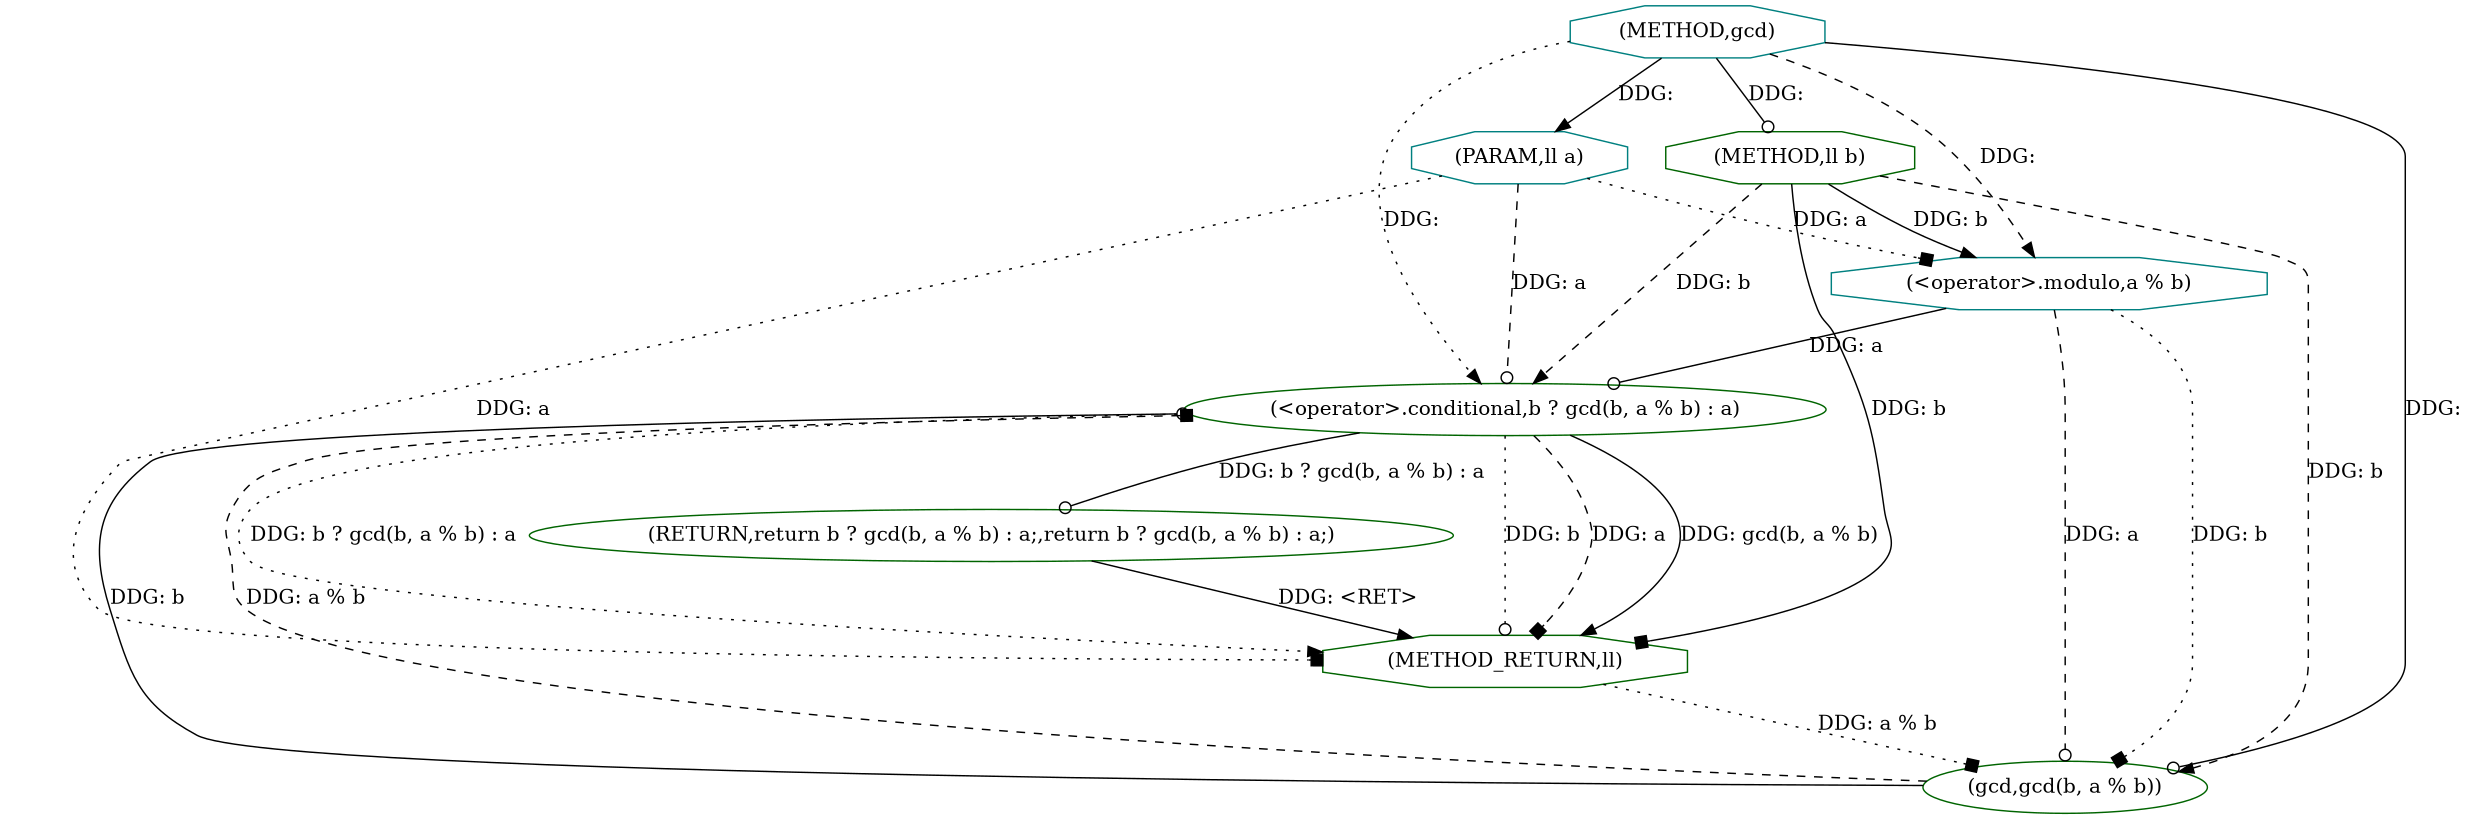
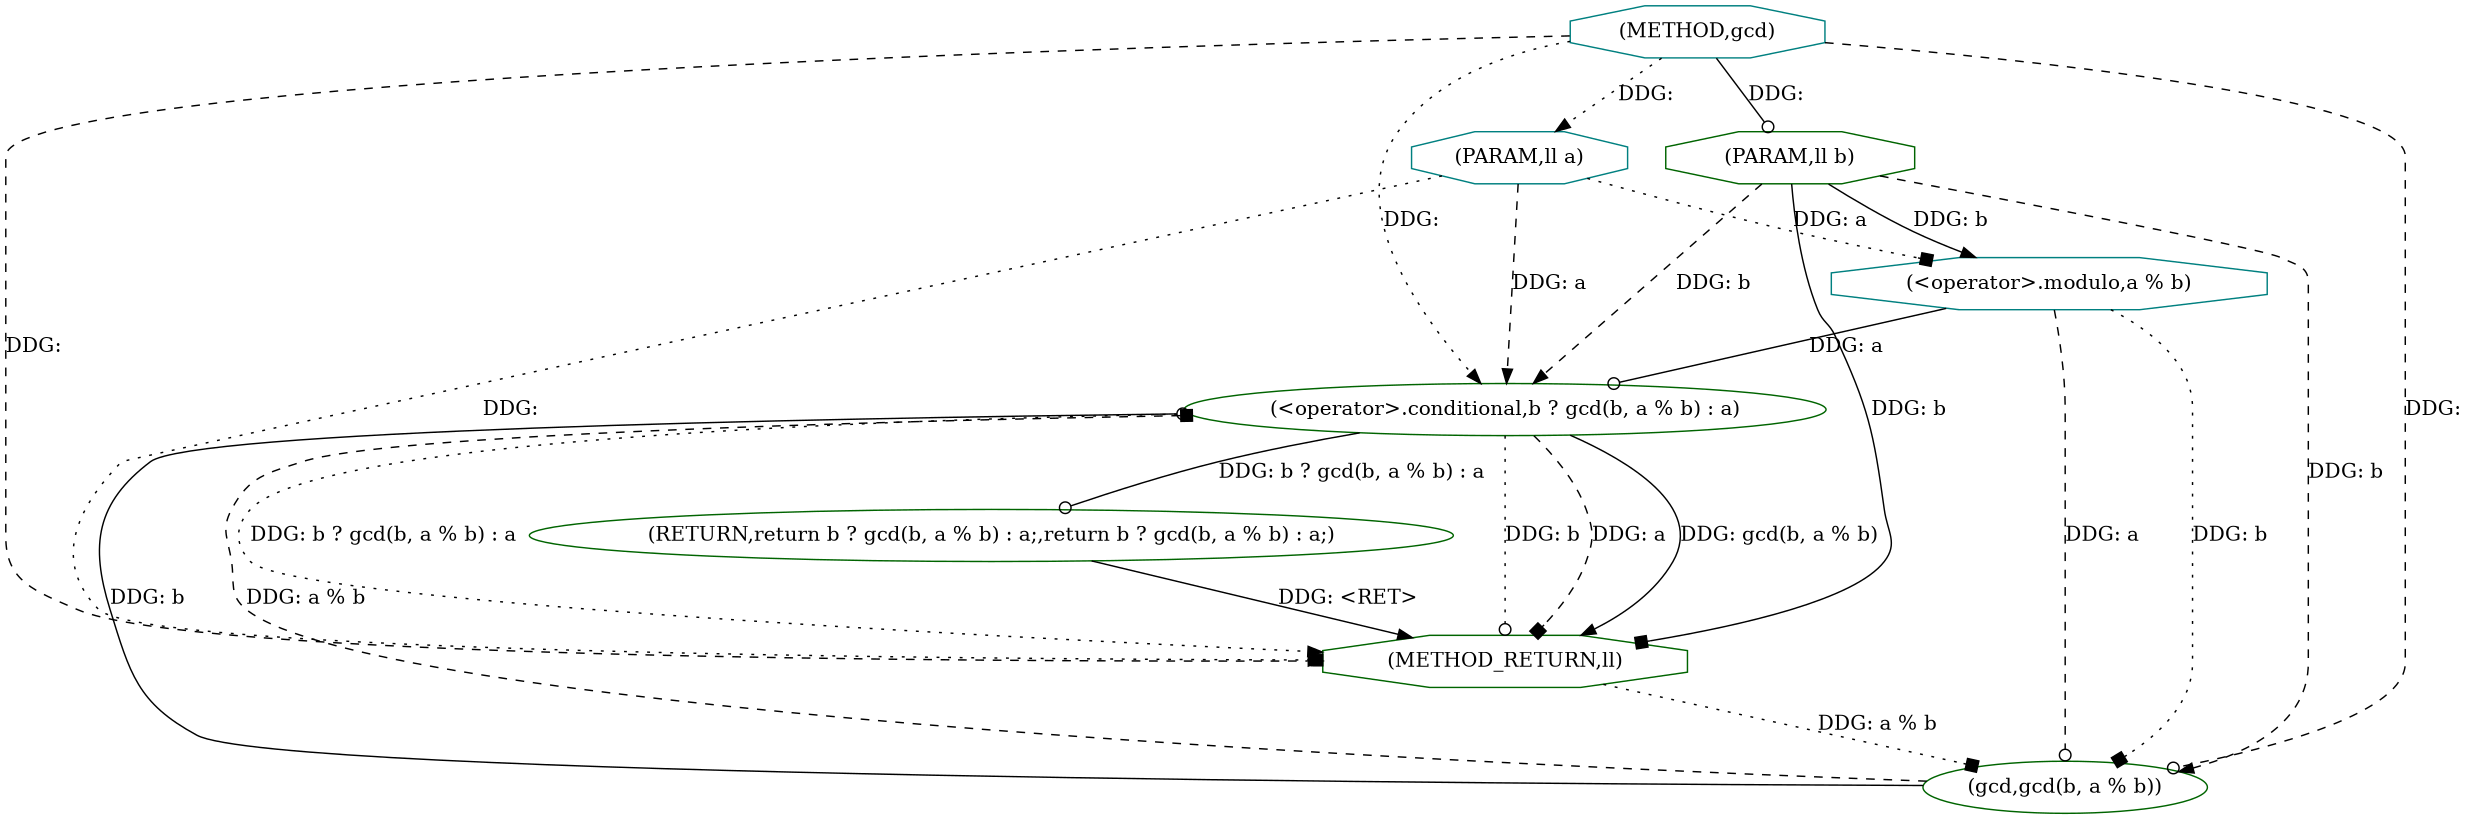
edge "(METHOD,gcd)" -> "(PARAM,ll a)": style solid -> dotted
edge "(METHOD,gcd)" -> "(<operator>.modulo,a % b)": now "(METHOD,gcd)" -> "(METHOD_RETURN,ll)"
node "(METHOD,ll b)": label "(METHOD,ll b)" -> "(PARAM,ll b)"
edge "(METHOD,gcd)" -> "(gcd,gcd(b, a % b))": style solid -> dashed
edge "(PARAM,ll a)" -> "(<operator>.conditional,b ? gcd(b, a % b) : a)": arrowhead odot -> normal
edge "(PARAM,ll a)" -> "(METHOD_RETURN,ll)": label "DDG: a" -> "DDG: "
